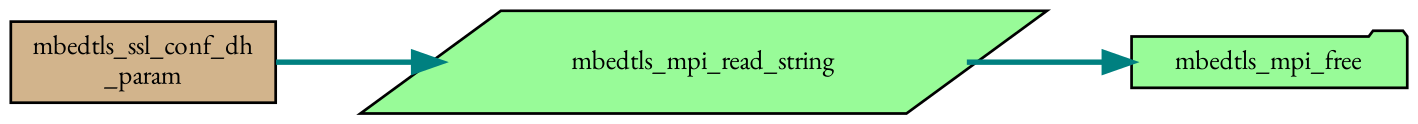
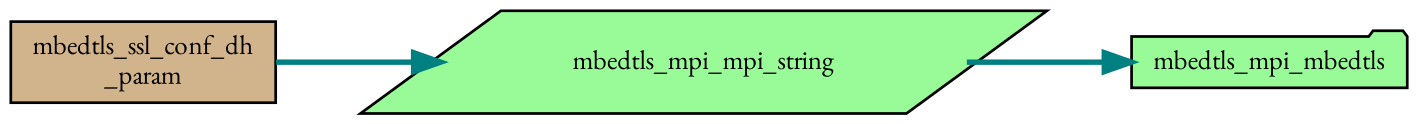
node "mbedtls_mpi_read_string": label "mbedtls_mpi_read_string" -> "mbedtls_mpi_mpi_string"
node "mbedtls_mpi_free": label "mbedtls_mpi_free" -> "mbedtls_mpi_mbedtls"
